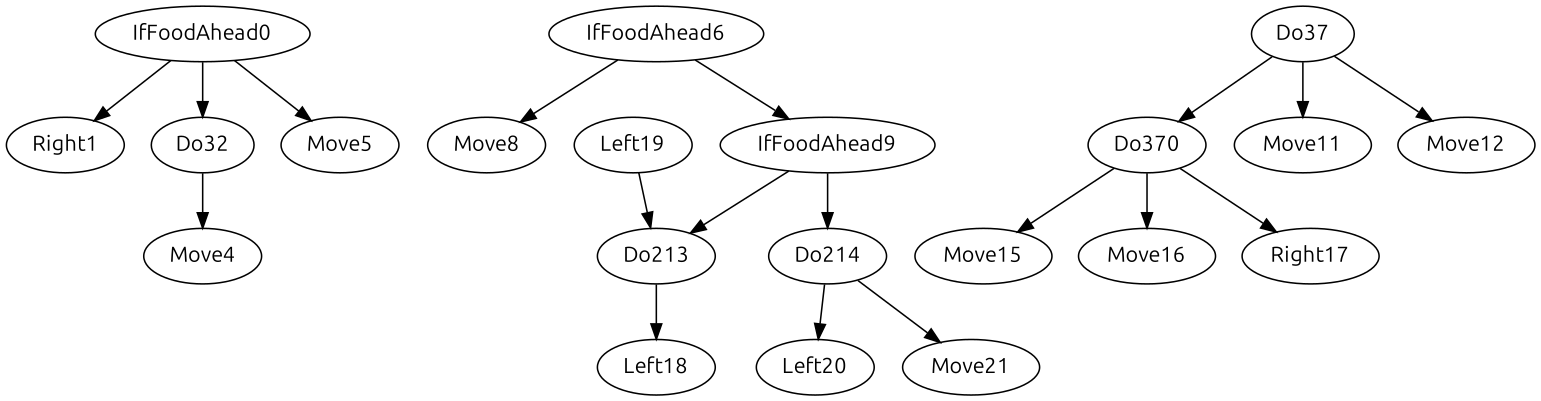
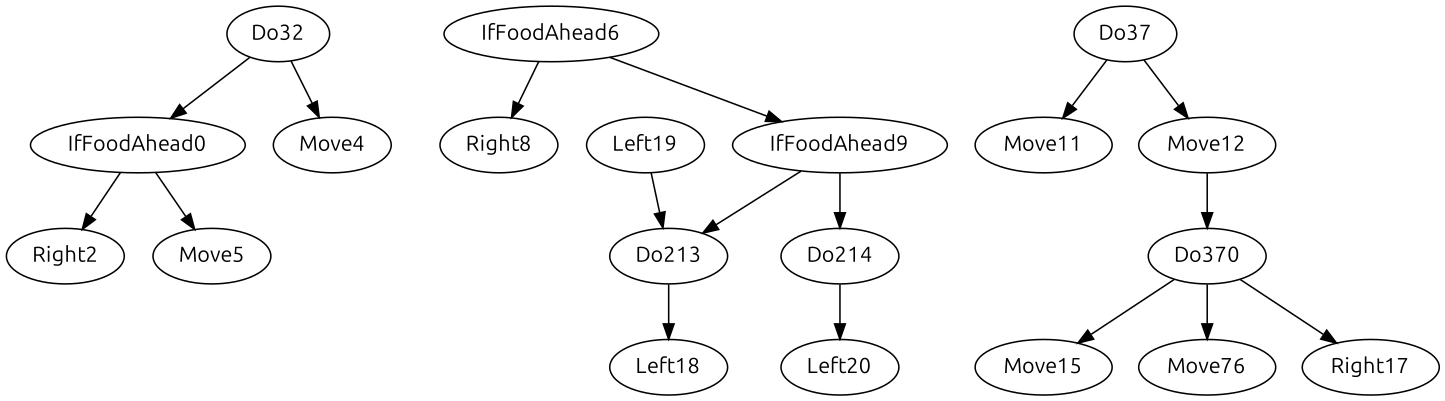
edge "IfFoodAhead0" -> "Do32": reversed
edge "Do37" -> "Do370": now "Move12" -> "Do370"
node "Right1": label "Right1" -> "Right2"
node "Move8": label "Move8" -> "Right8"
node "Move16": label "Move16" -> "Move76"
node "Move21": removed
